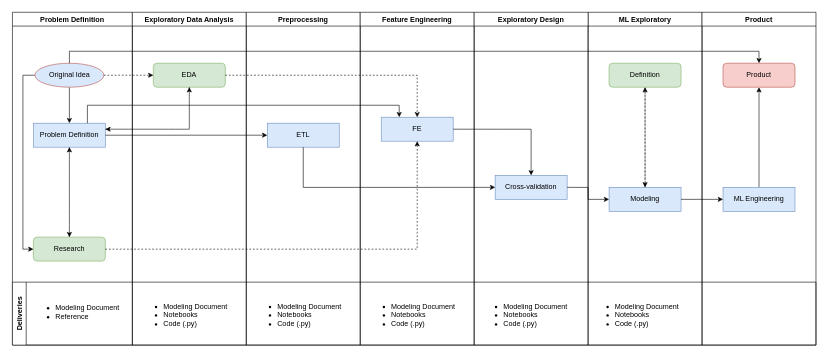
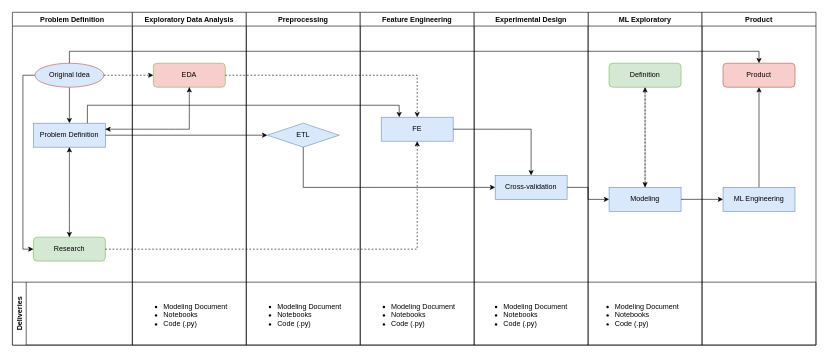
node "Exploratory Design": label "Exploratory Design" -> "Experimental Design"
node "EDA": fillcolor #d5e8d4 -> #f8cecc
node "ETL": shape rectangle -> diamond
node "Modeling Document Reference": removed
